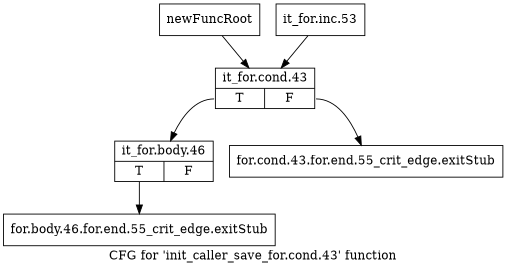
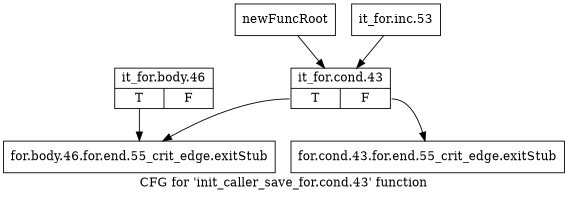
edge "it_for.cond.43" -> "it_for.body.46": now "it_for.cond.43" -> "for.body.46.for.end.55_crit_edge.exitStub"
